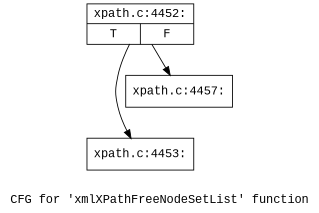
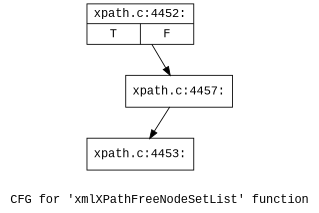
edge "xpath.c:4452:" -> "xpath.c:4453:": now "xpath.c:4457:" -> "xpath.c:4453:"
